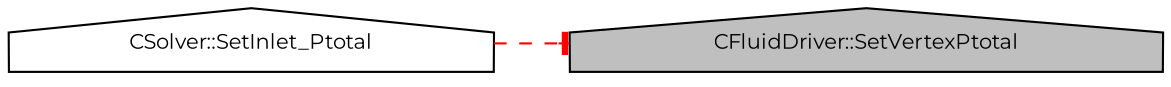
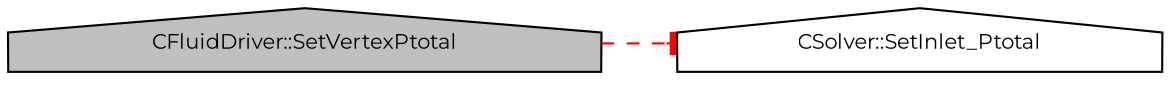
edge "CSolver::SetInlet_Ptotal" -> "CFluidDriver::SetVertexPtotal": reversed
